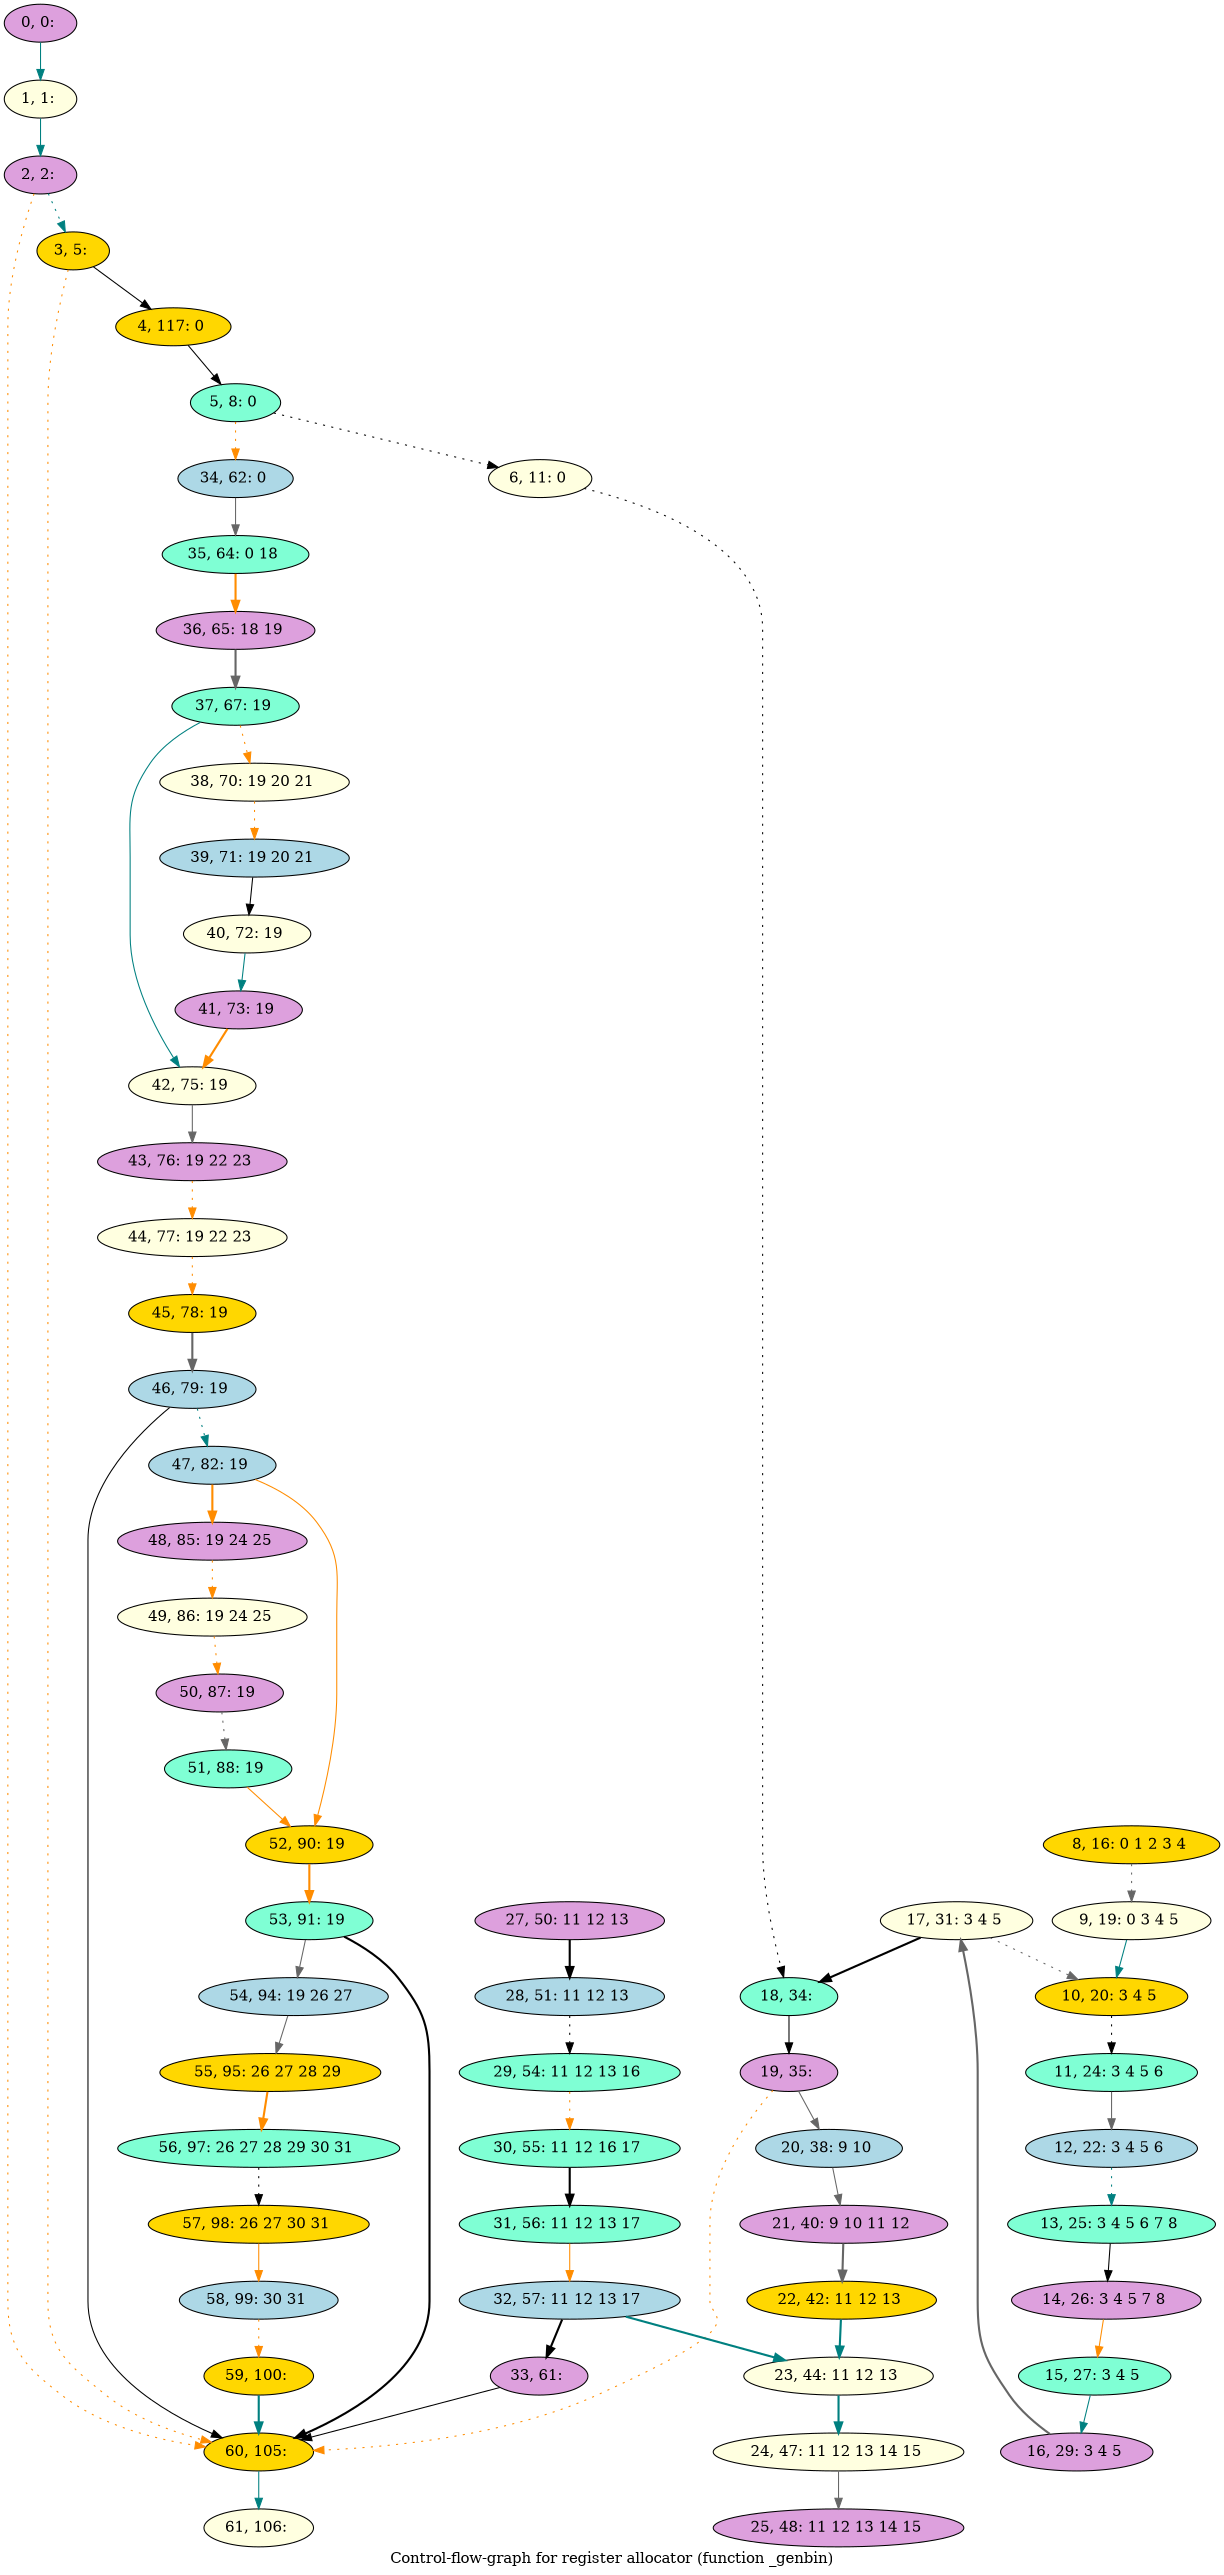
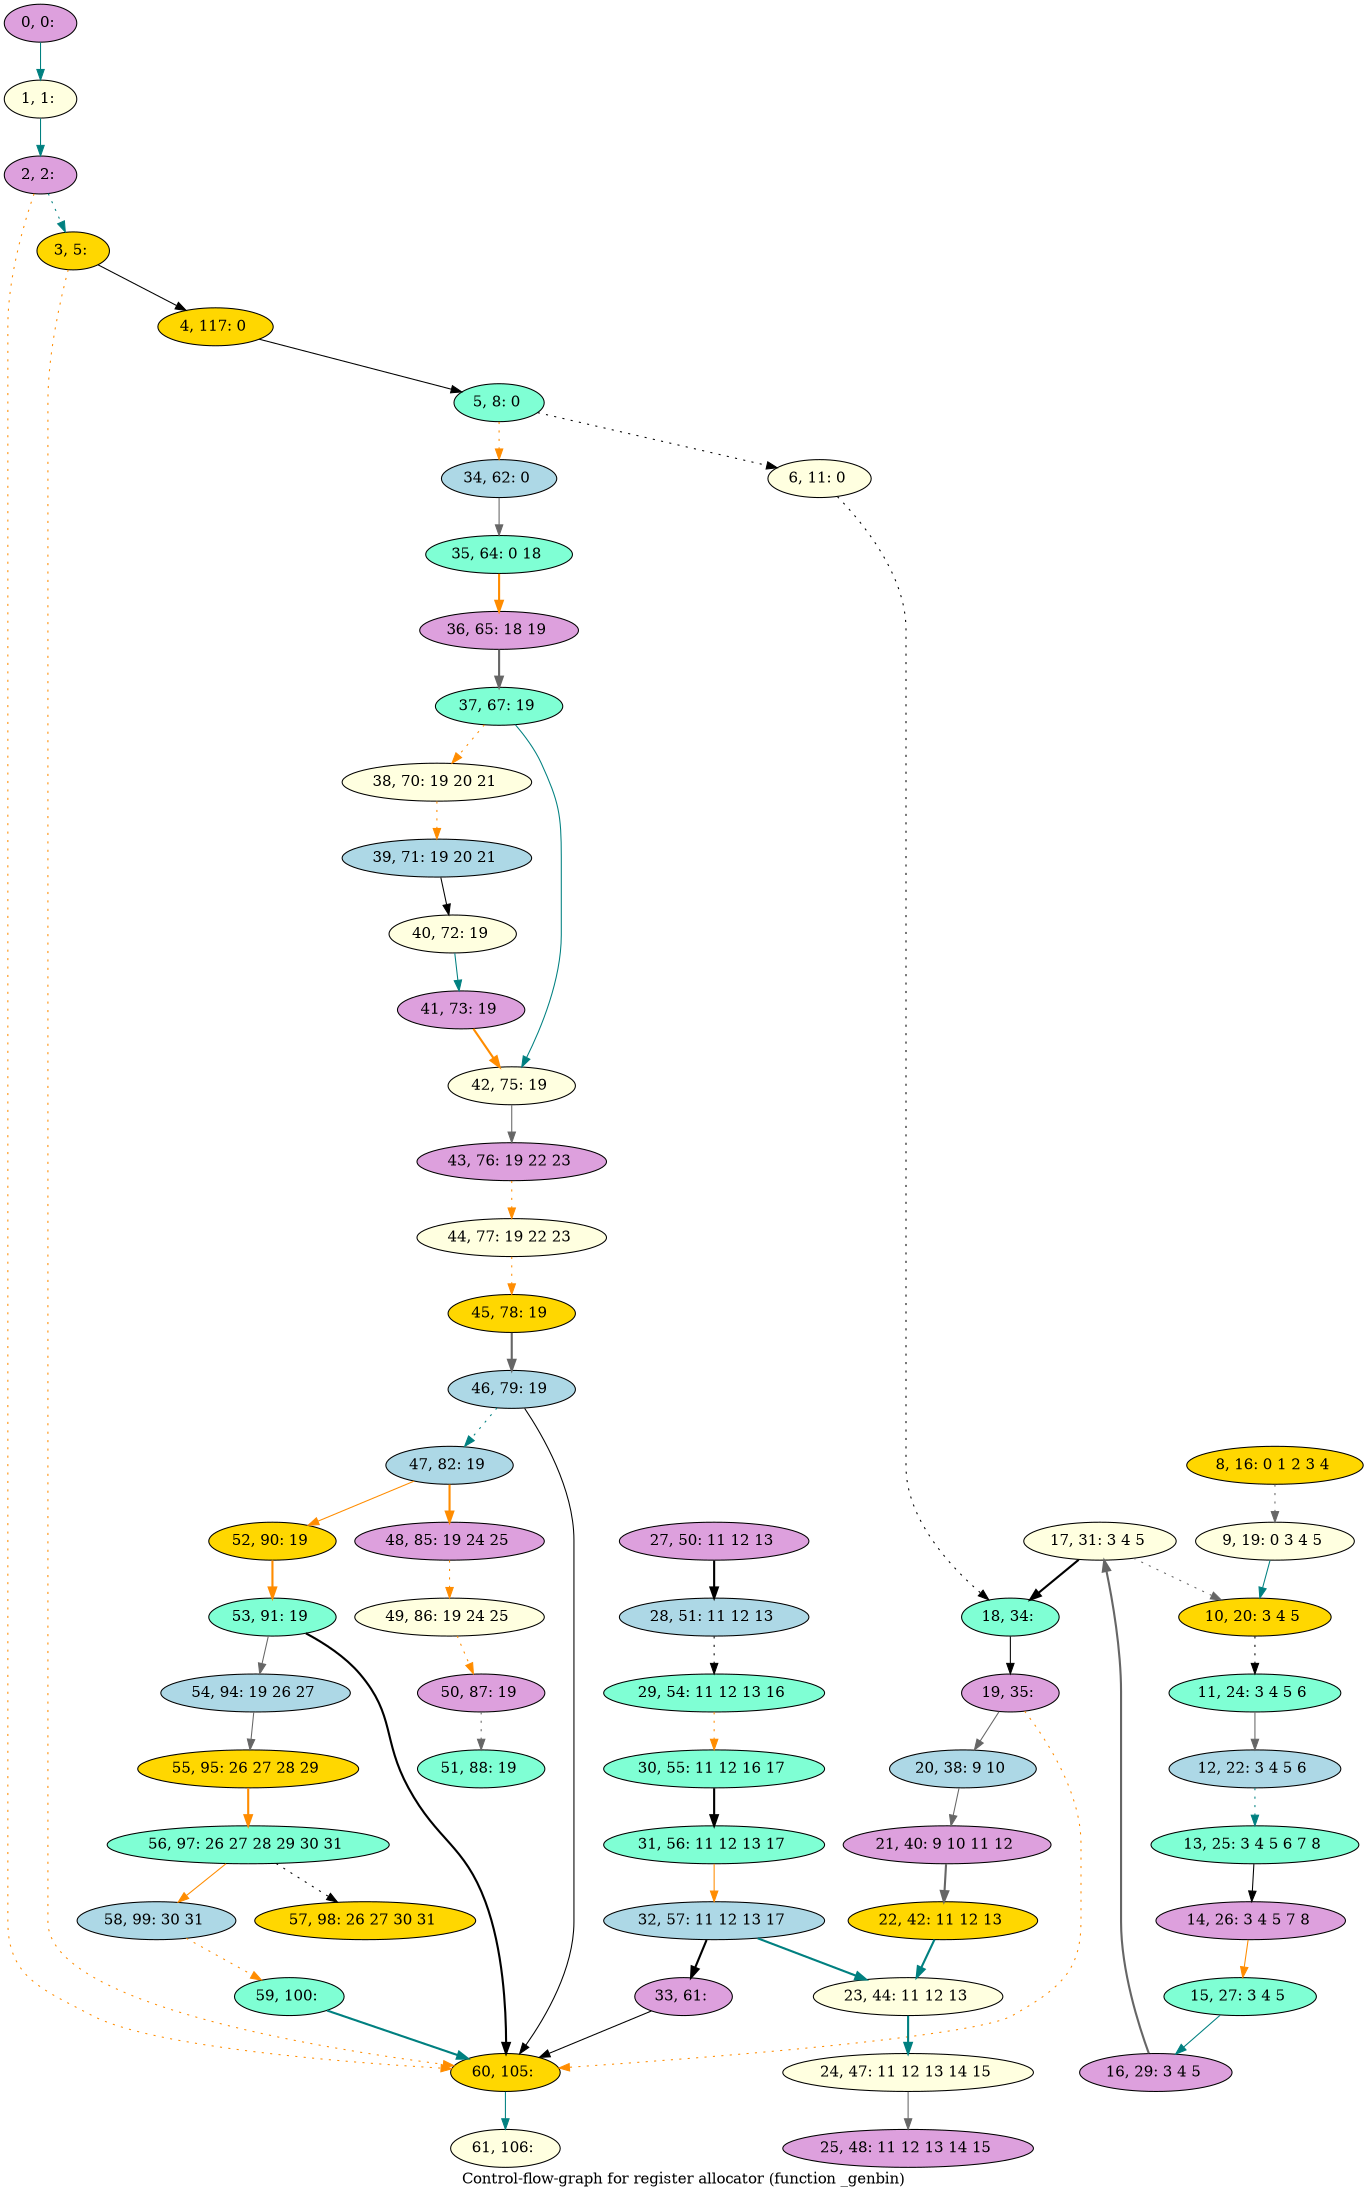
edge "51, 88: 19" -> "52, 90: 19": removed
edge "57, 98: 26 27 30 31" -> "58, 99: 30 31": now "56, 97: 26 27 28 29 30 31" -> "58, 99: 30 31"
node "59, 100:": fillcolor gold -> aquamarine
